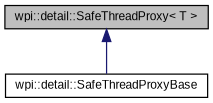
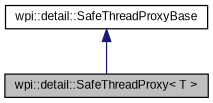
edge "wpi::detail::SafeThreadProxyBase" -> "wpi::detail::SafeThreadProxy< T >": reversed
